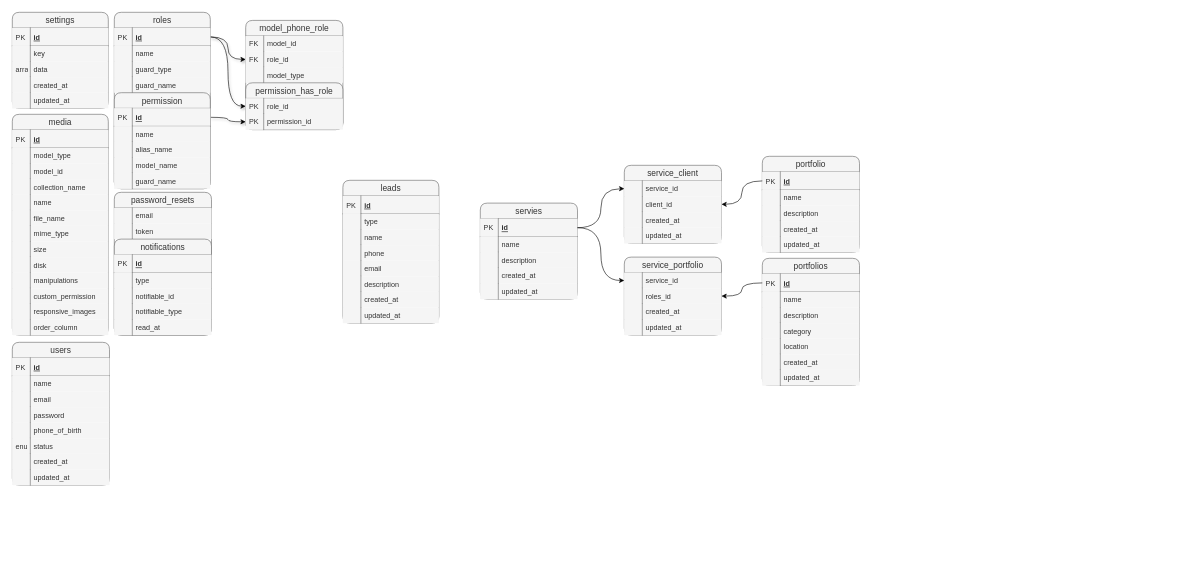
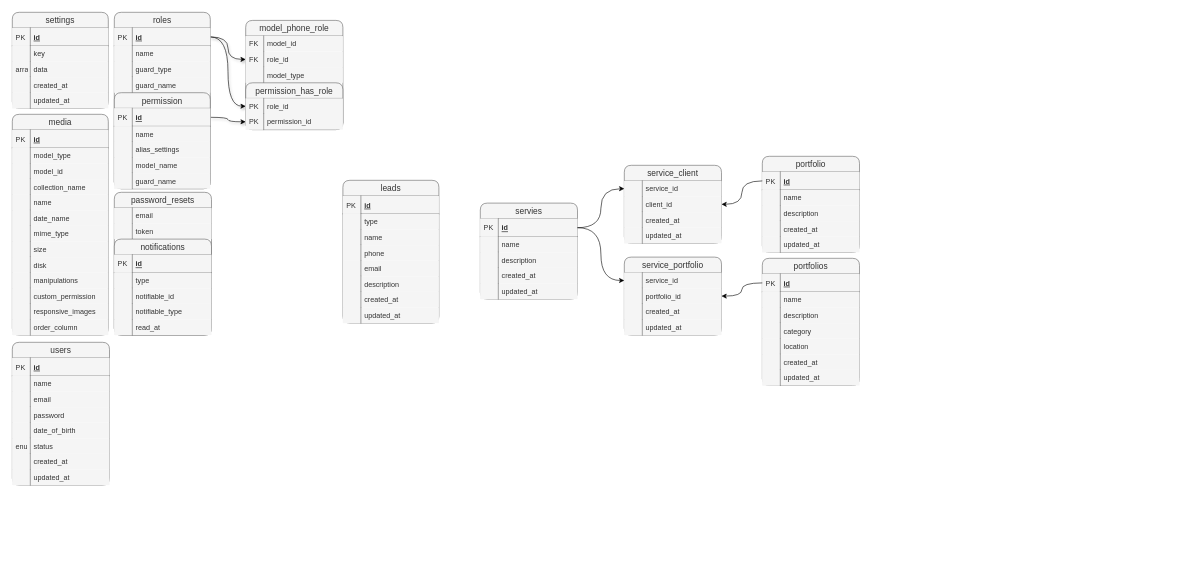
node "alias_name": label "alias_name" -> "alias_settings"
node "file_name": label "file_name" -> "date_name"
node "roles_id": label "roles_id" -> "portfolio_id"
node "phone_of_birth": label "phone_of_birth" -> "date_of_birth"
